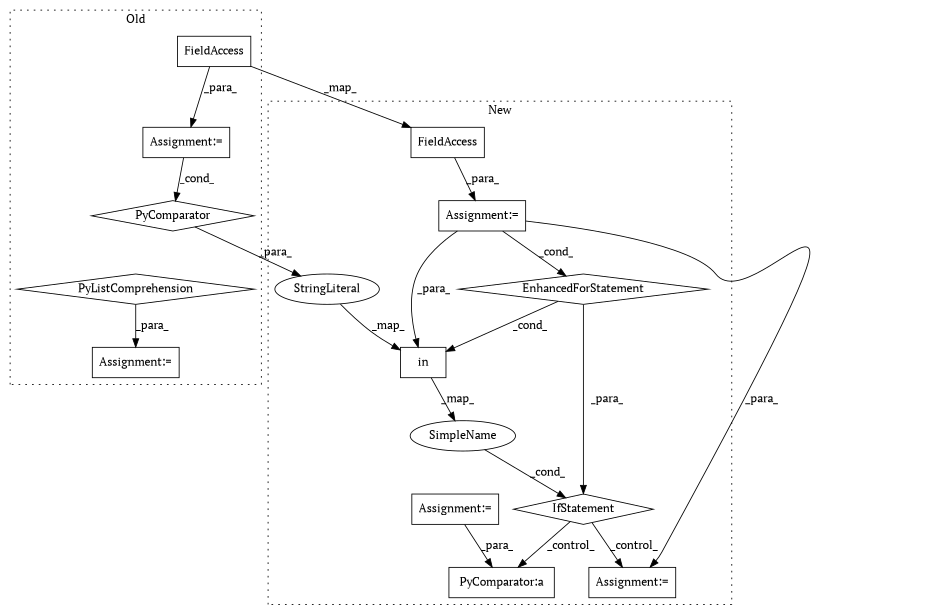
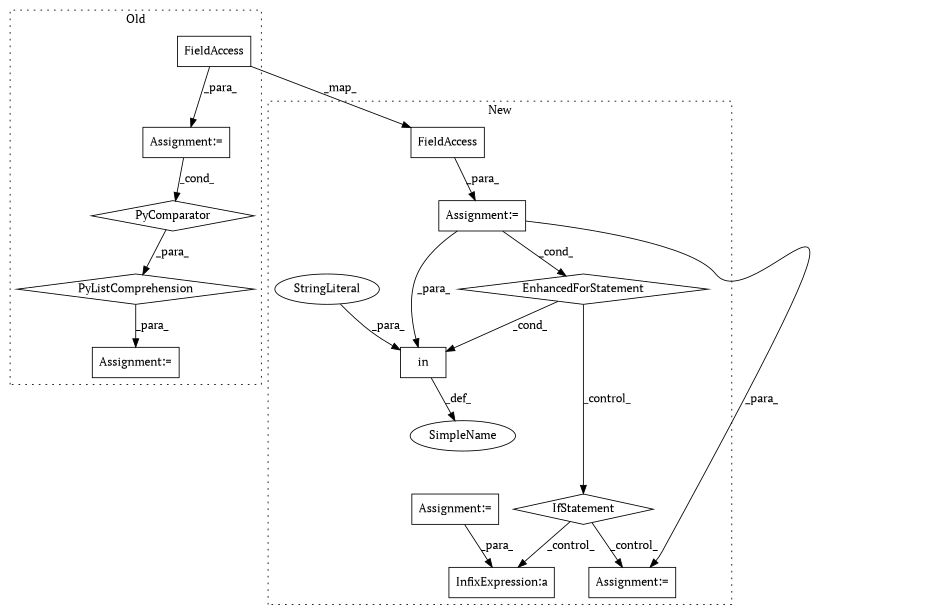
edge "PyComparator" -> "StringLiteral": now "PyComparator" -> "PyListComprehension"
edge "StringLiteral" -> "in": label "_map_" -> "_para_"
edge "in" -> "SimpleName": label "_map_" -> "_def_"
edge "EnhancedForStatement" -> "IfStatement": label "_para_" -> "_control_"
edge "SimpleName" -> "IfStatement": removed, label "_cond_"
node "PyComparator:a": label "PyComparator:a" -> "InfixExpression:a"
